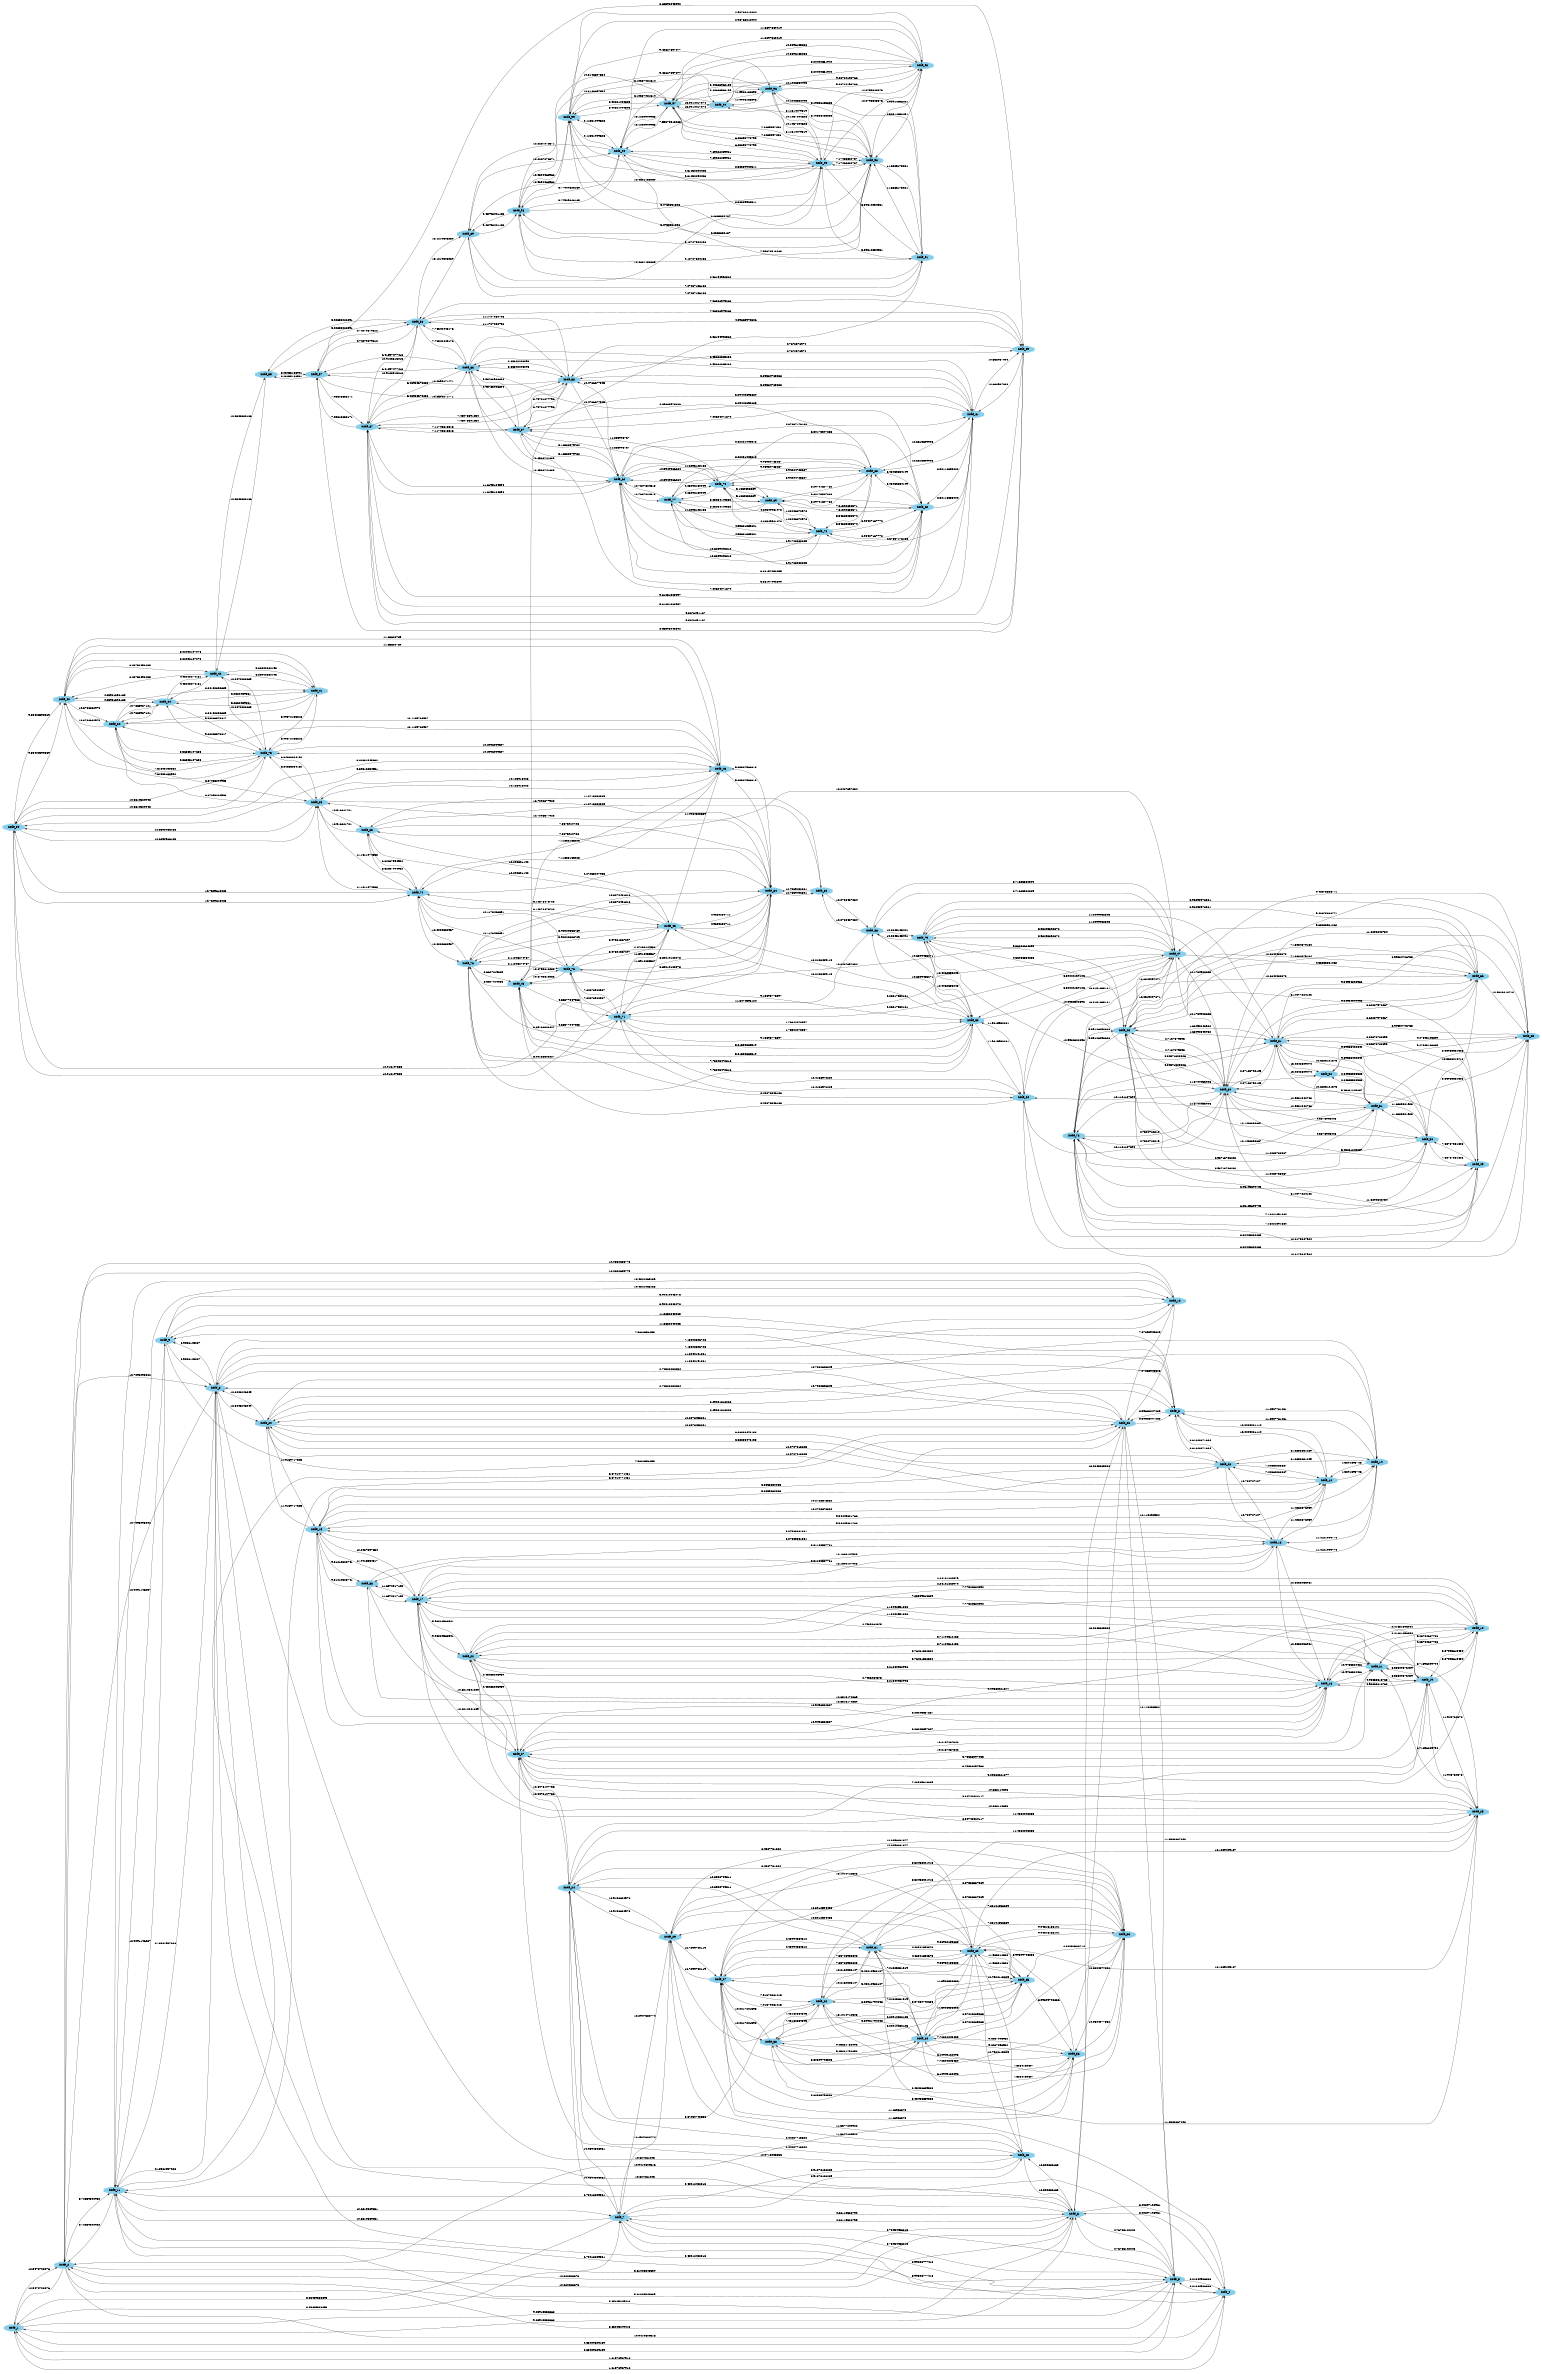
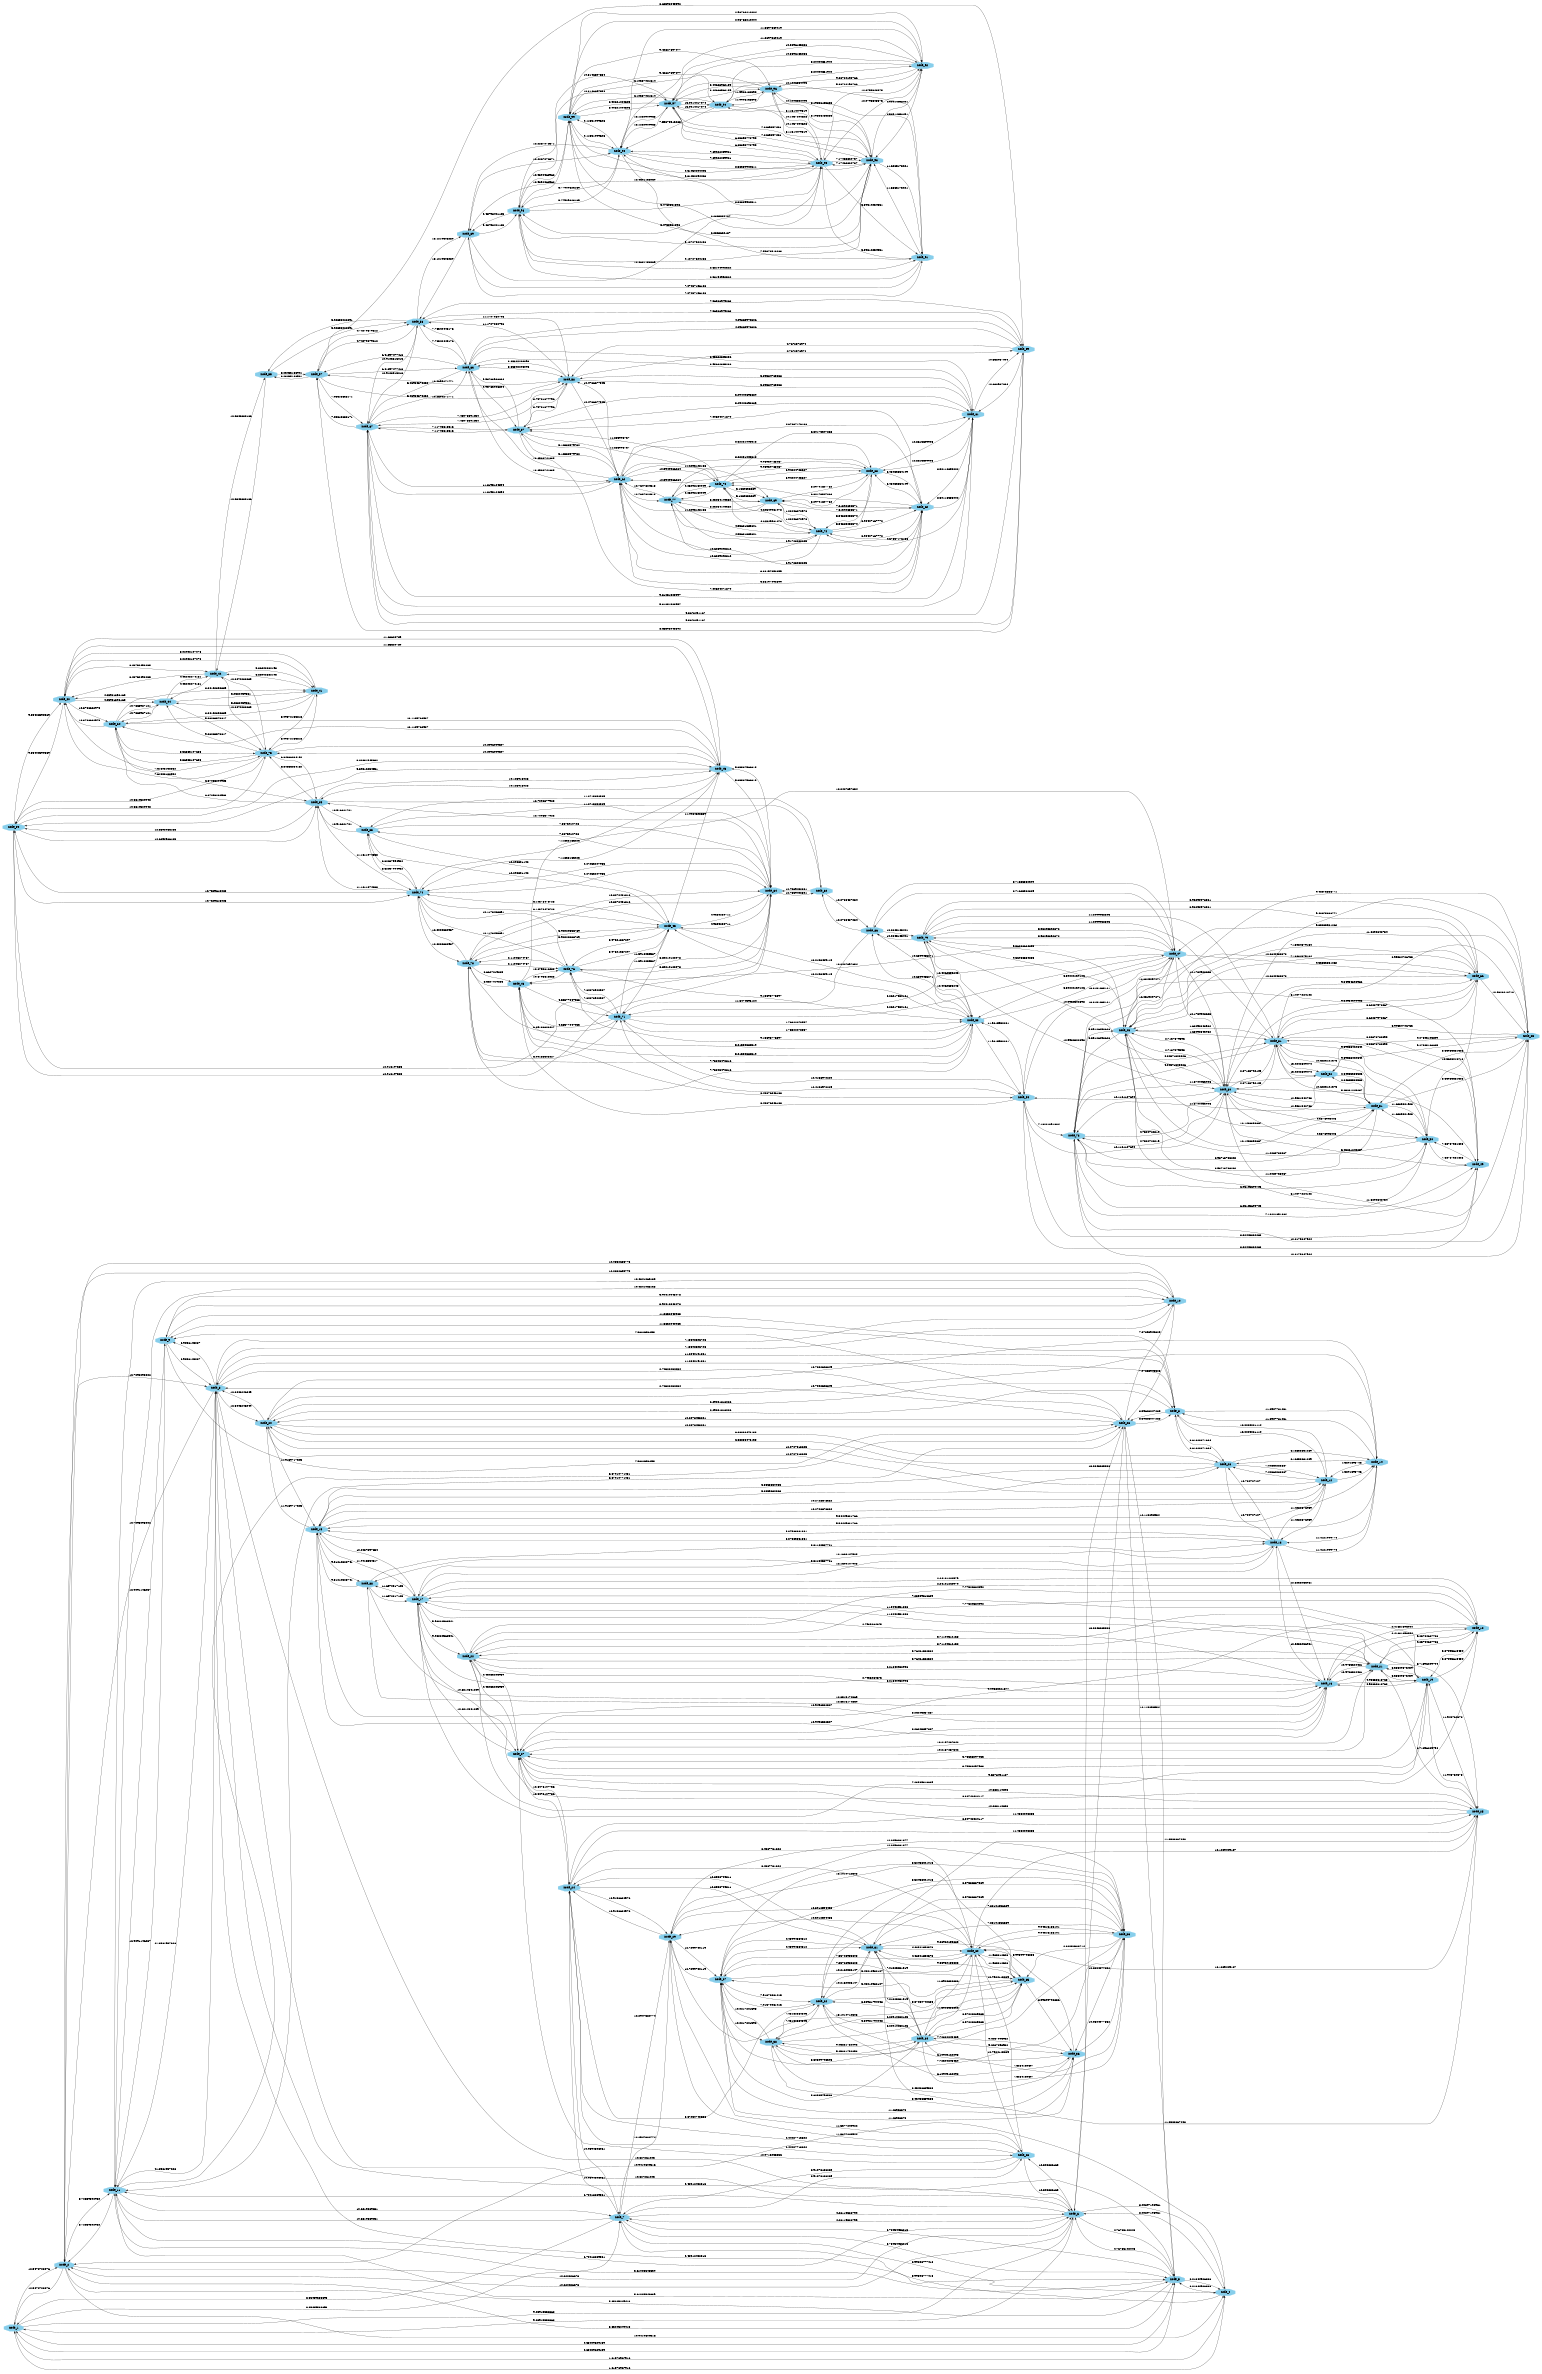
edge "node_68" -> "node_63": now "node_59" -> "node_63"
edge "node_46" -> "node_91": now "node_98" -> "node_91"
edge "node_84" -> "node_46": now "node_84" -> "node_74"
edge "node_49" -> "node_73": now "node_54" -> "node_73"
edge "node_27" -> "node_18": label "9.09380221877" -> "9.5678491167"
